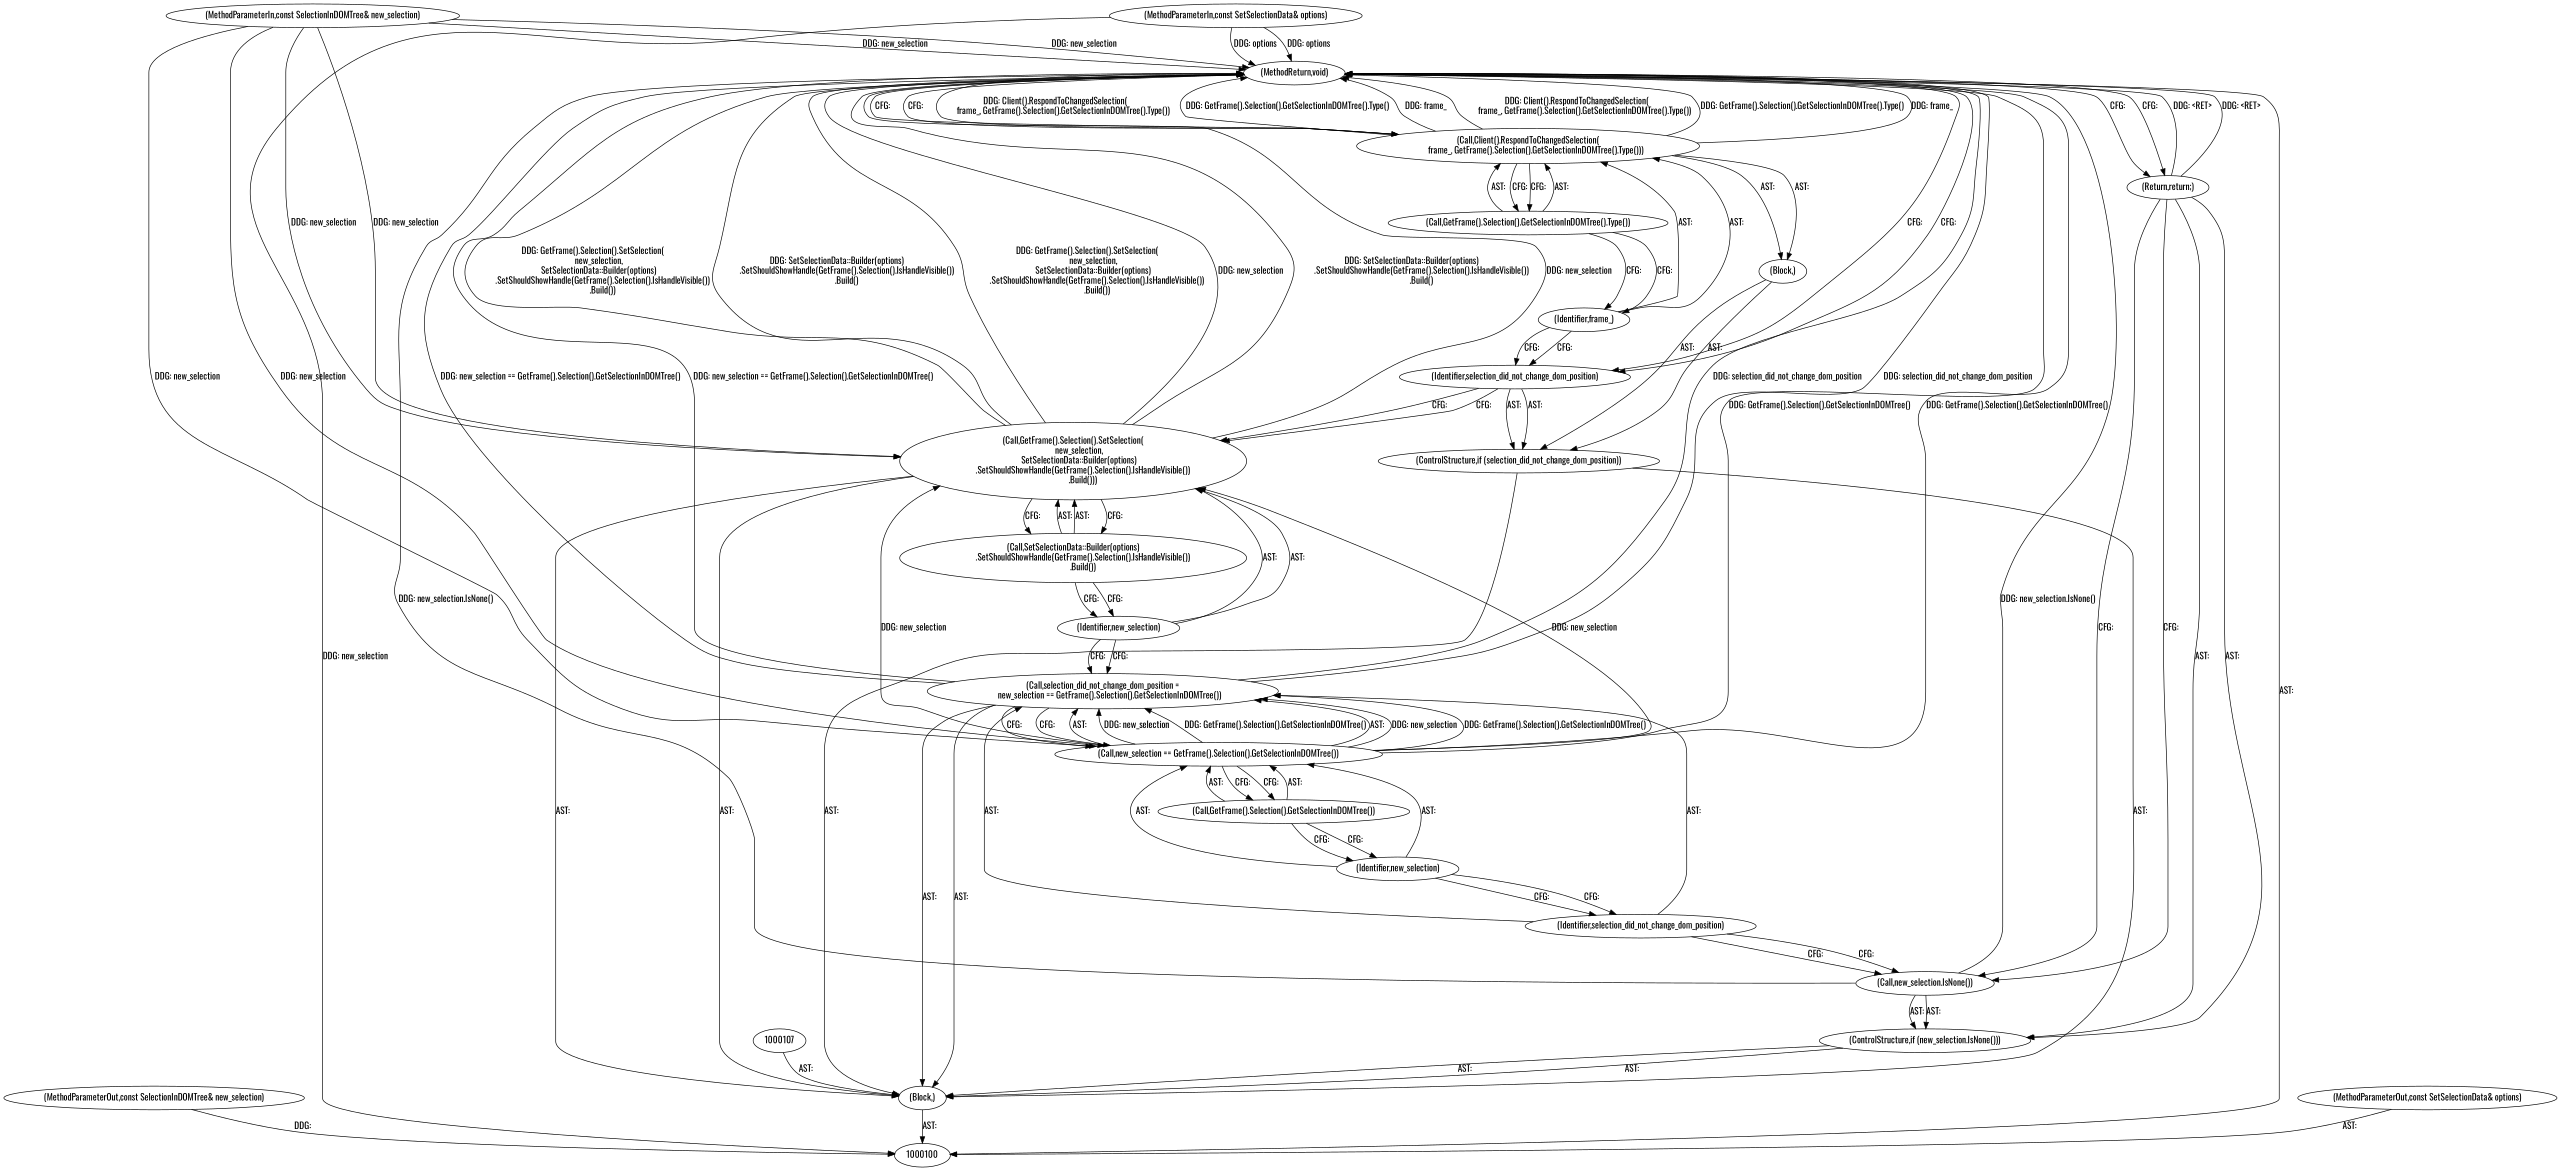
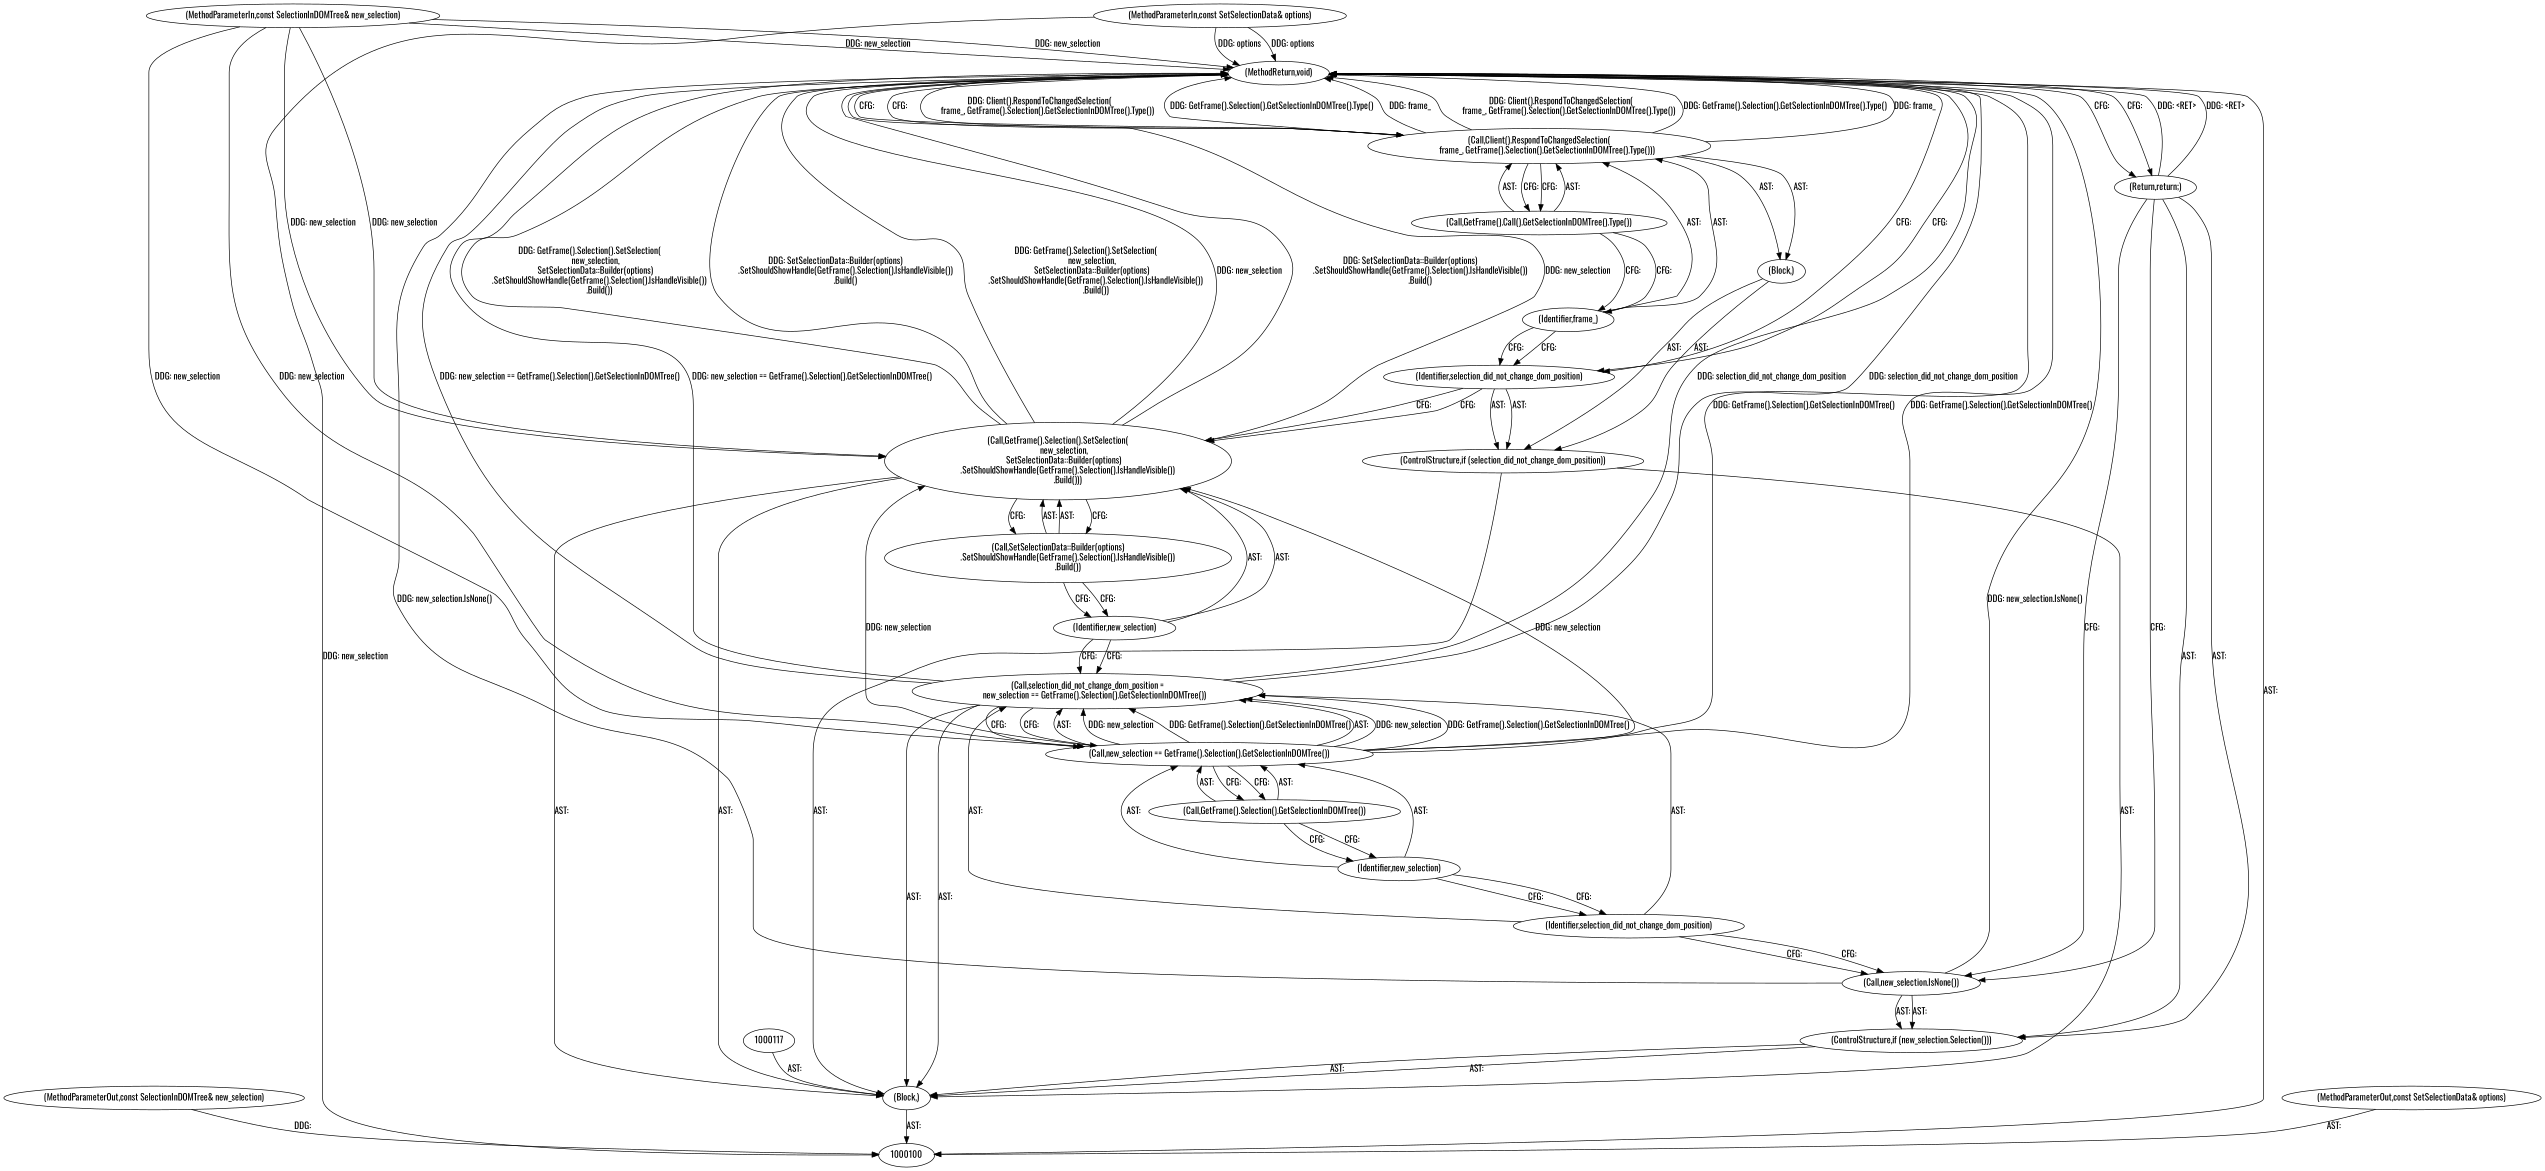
node "(Call,GetFrame().Selection().GetSelectionInDOMTree().Type())": label "(Call,GetFrame().Selection().GetSelectionInDOMTree().Type())" -> "(Call,GetFrame().Call().GetSelectionInDOMTree().Type())"
node "1000107": label "1000107" -> "1000117"
node "(ControlStructure,if (new_selection.IsNone()))": label "(ControlStructure,if (new_selection.IsNone()))" -> "(ControlStructure,if (new_selection.Selection()))"
